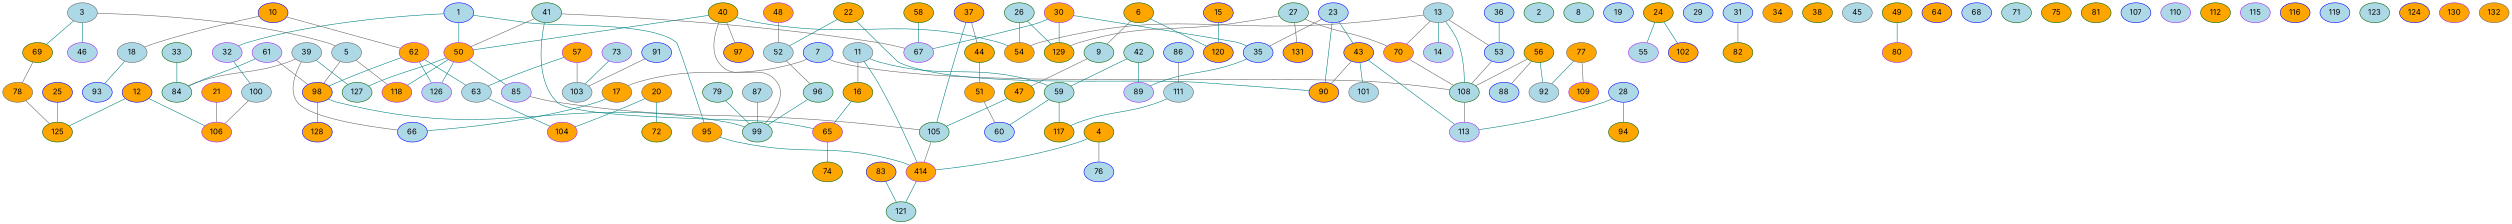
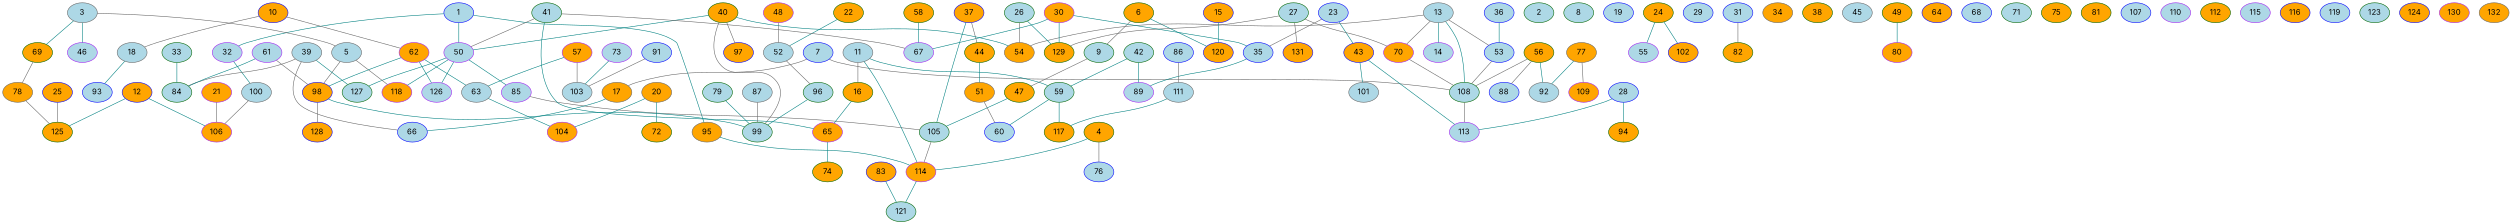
node "50": fillcolor orange -> lightblue
node "90": removed
node "414": label "414" -> "114"
